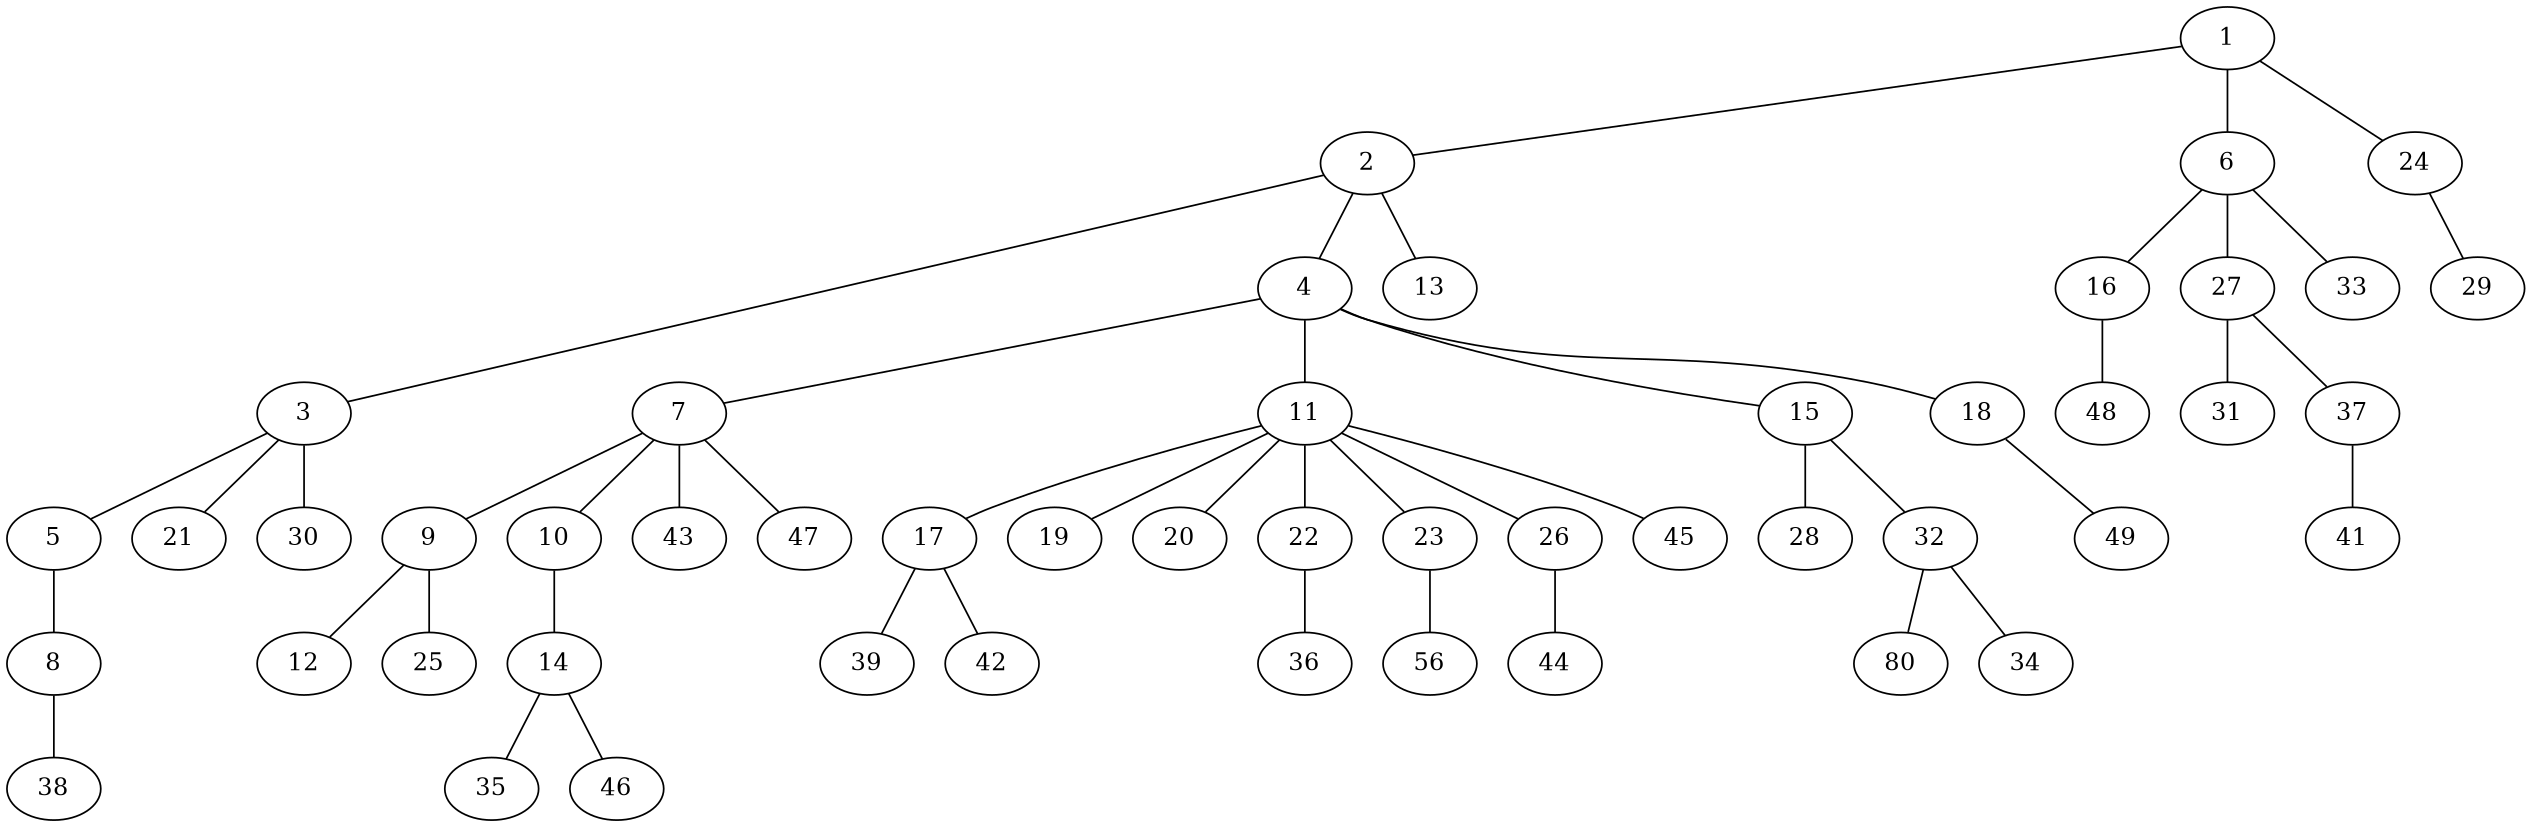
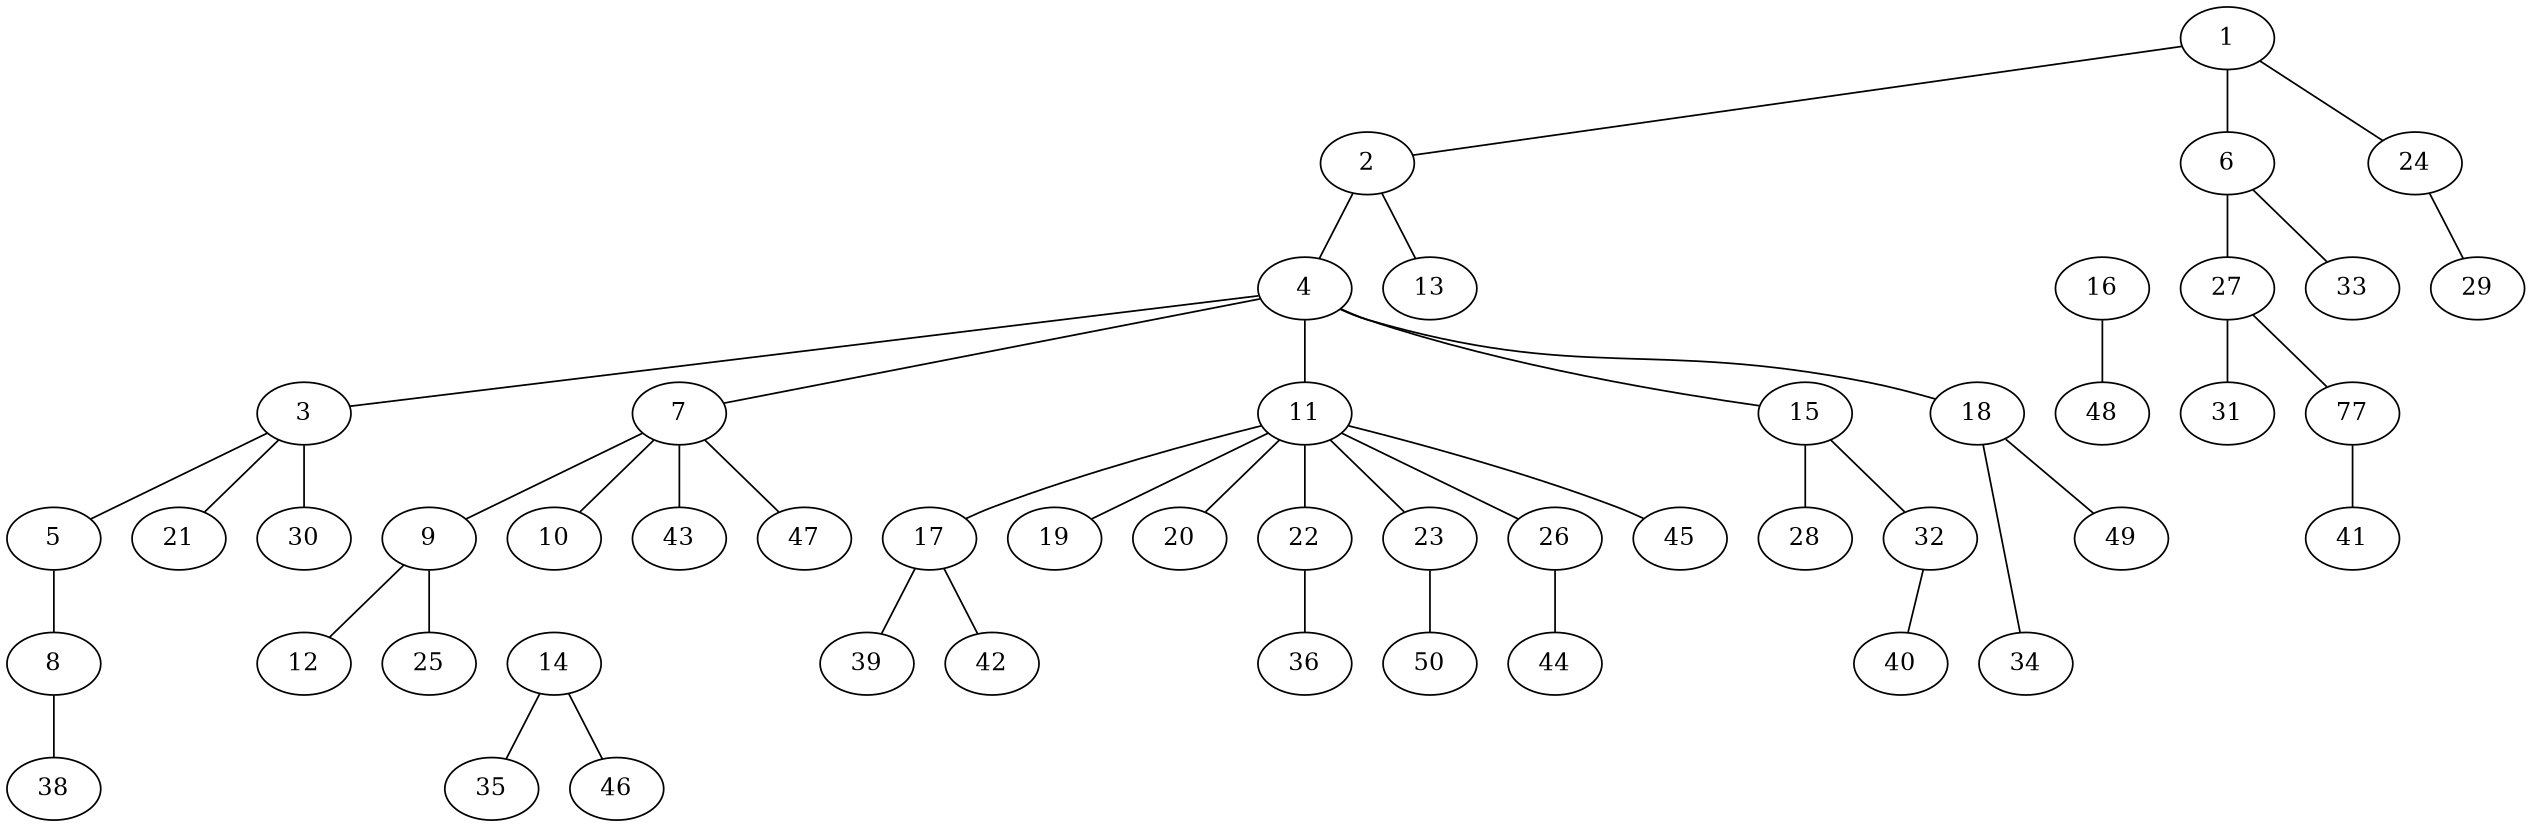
edge "6" -- "16": removed
edge "2" -- "3": now "4" -- "3"
node "37": label "37" -> "77"
edge "10" -- "14": removed
edge "32" -- "34": now "18" -- "34"
node "56": label "56" -> "50"
node "80": label "80" -> "40"
